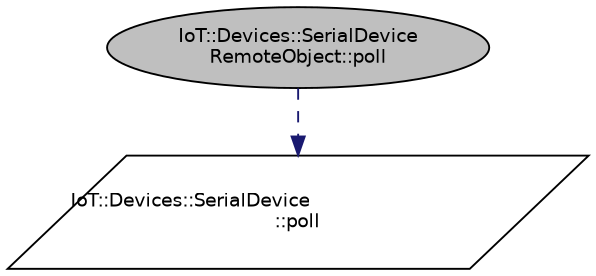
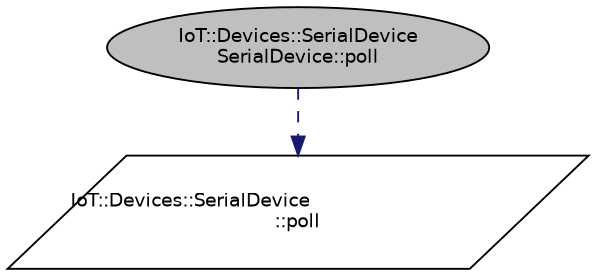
node "IoT::Devices::SerialDevice RemoteObject::poll": label "IoT::Devices::SerialDevice RemoteObject::poll" -> "IoT::Devices::SerialDevice SerialDevice::poll"
